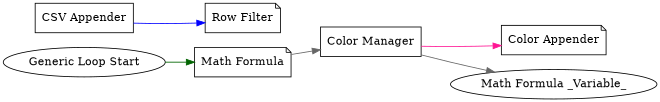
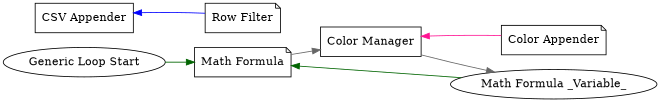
edge "CSV Appender" -> "Row Filter": reversed
edge "Color Manager" -> "Color Appender": reversed
edge "Math Formula _Variable_" -> "Math Formula": added
